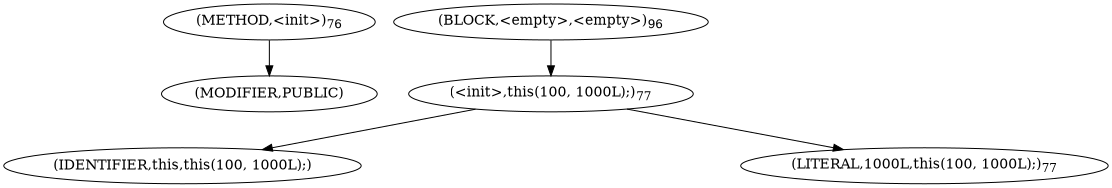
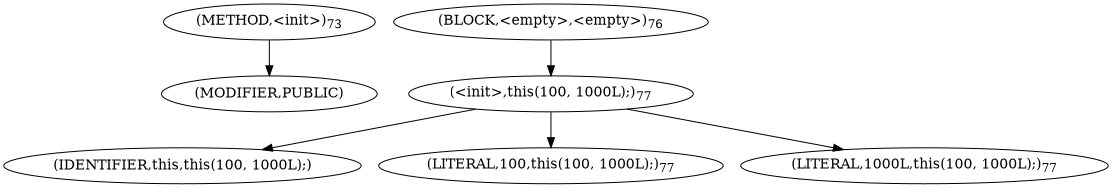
node "(METHOD,<init>)": text "76" -> "73"
node "(BLOCK,<empty>,<empty>)": text "96" -> "76"
node "(LITERAL,100,this(100, 1000L);)": added
